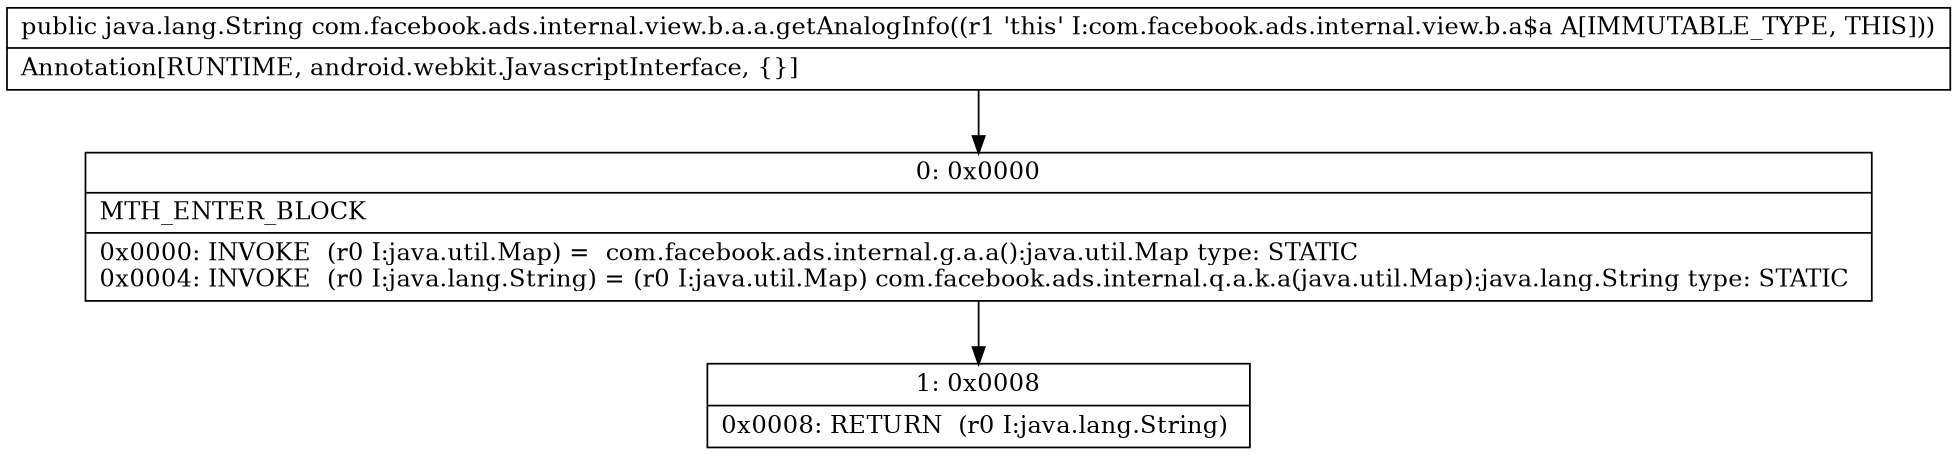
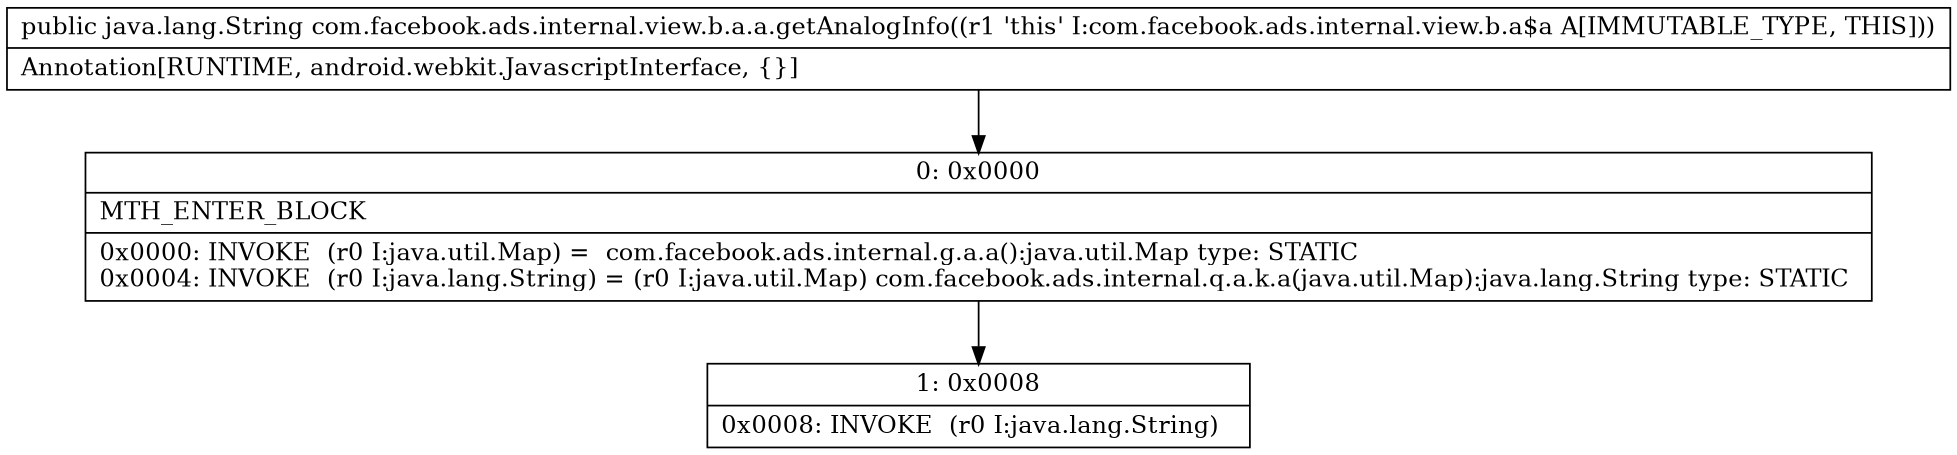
node "1: 0x0008": text "0x0008: RETURN  (r0 I:java.lang.String)" -> "0x0008: INVOKE  (r0 I:java.lang.String)"
